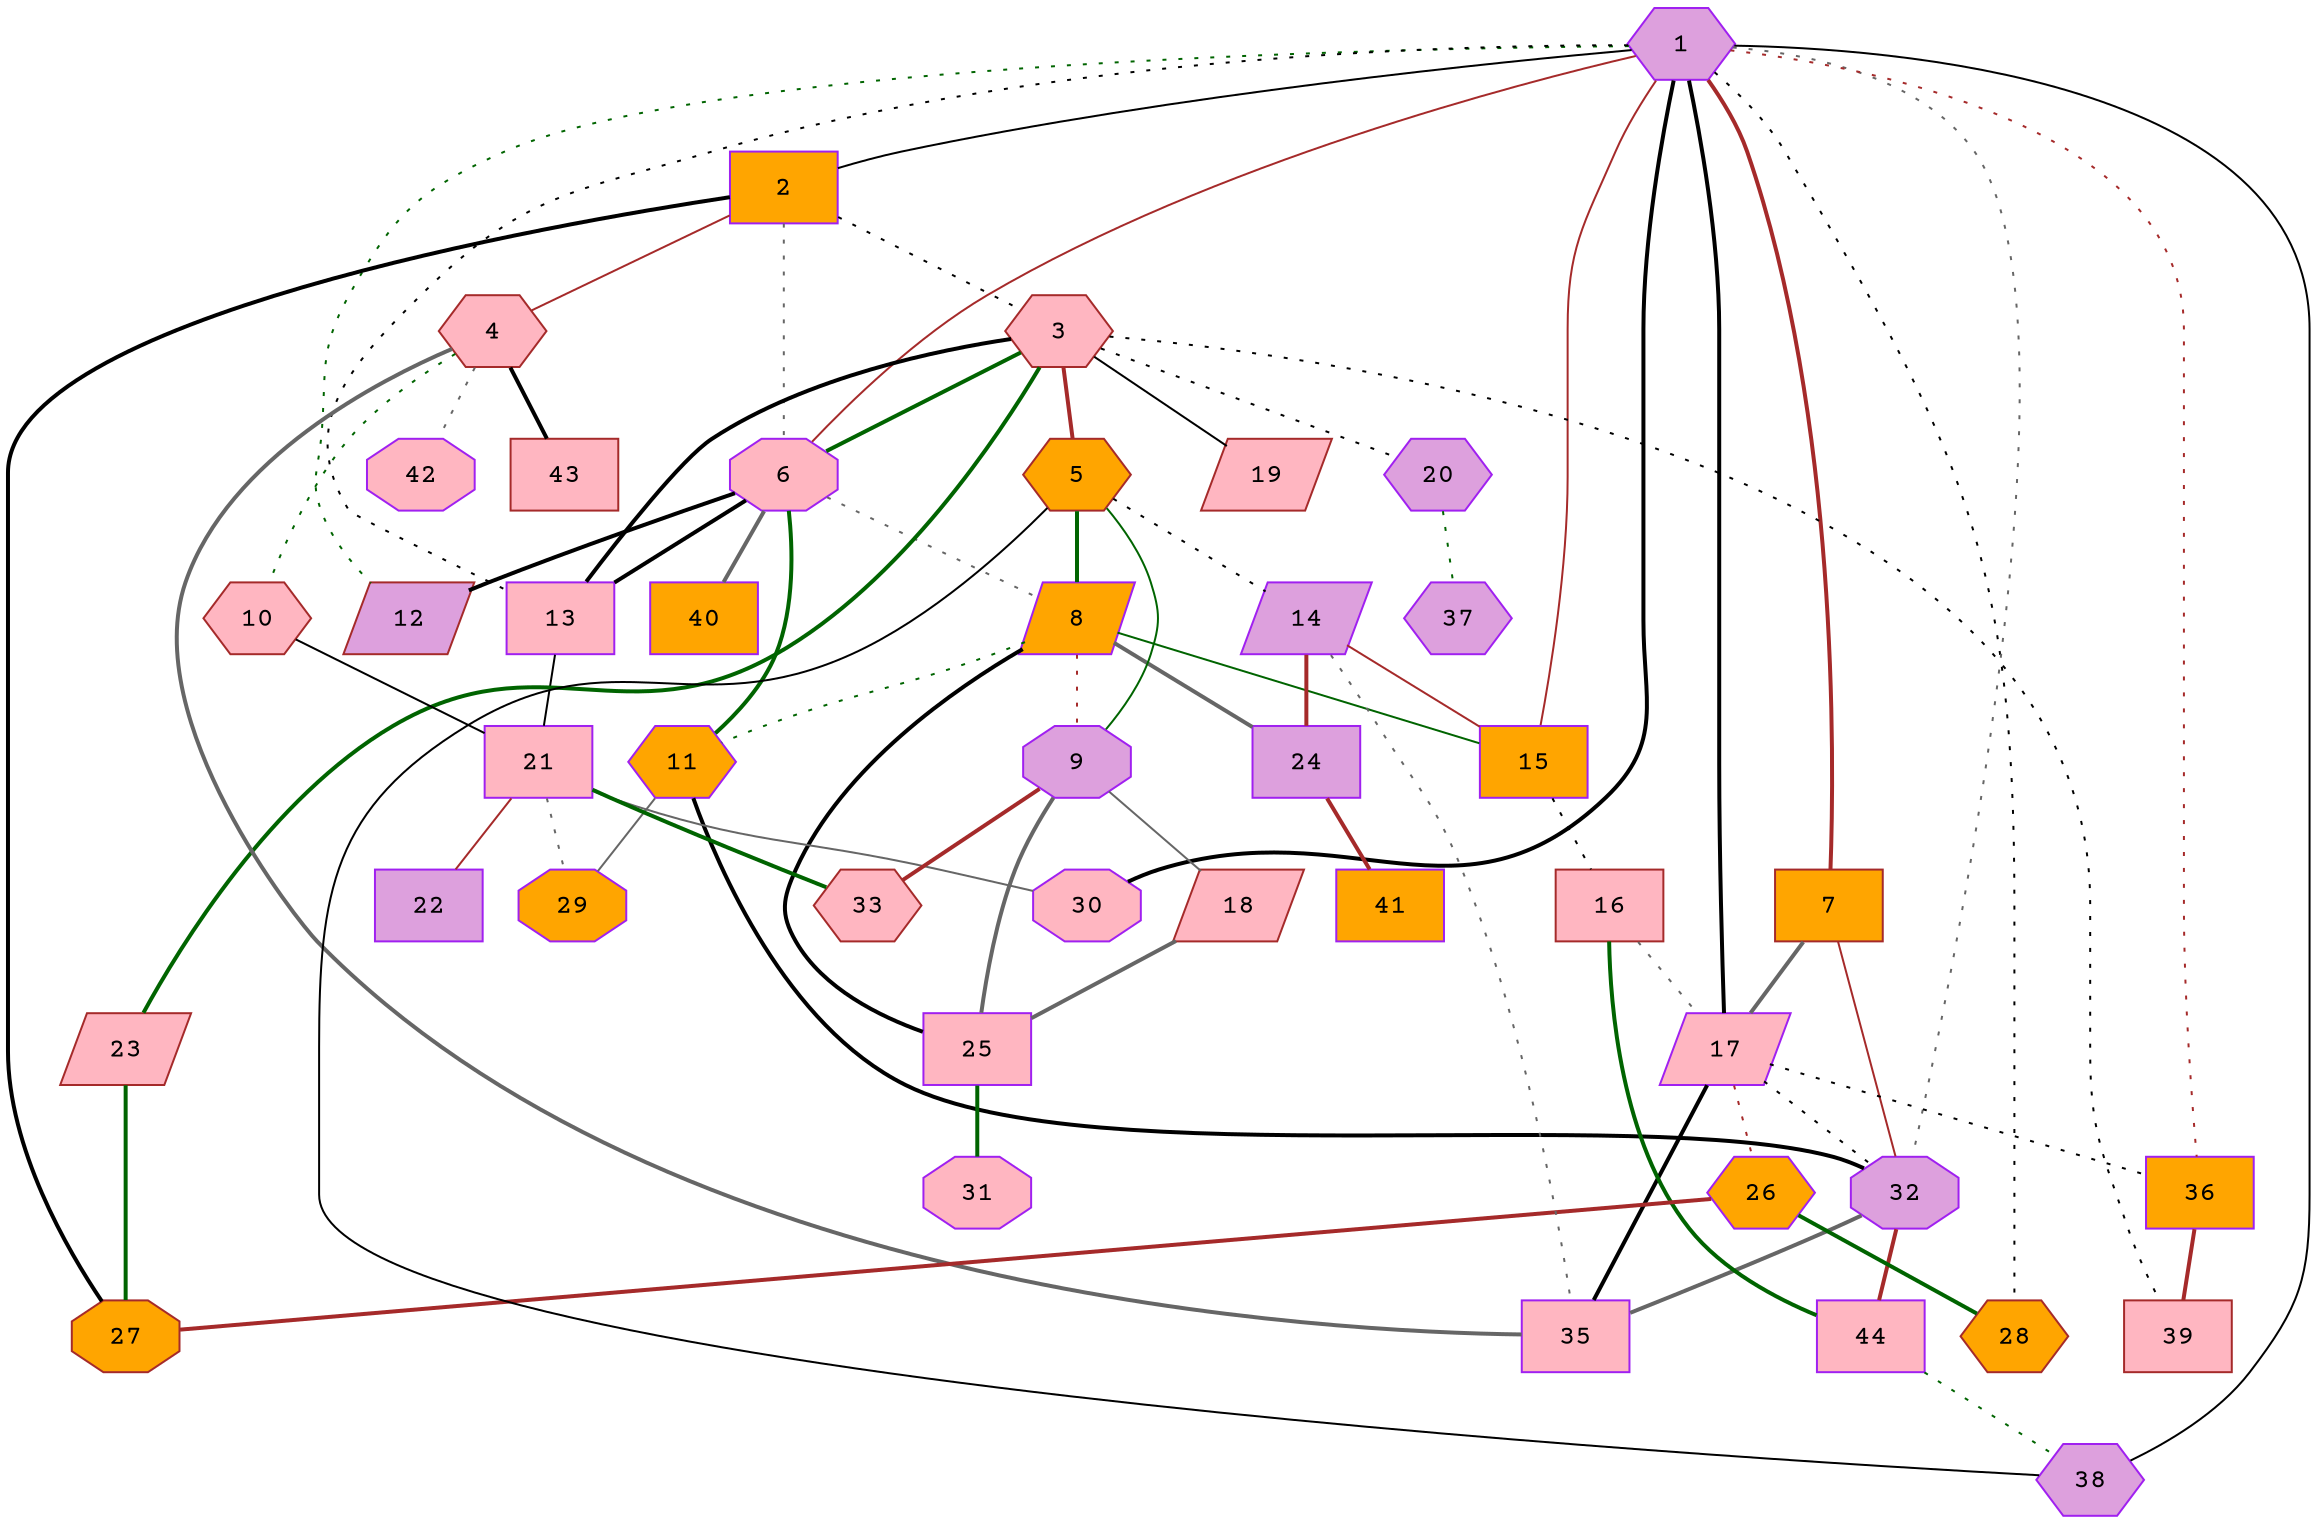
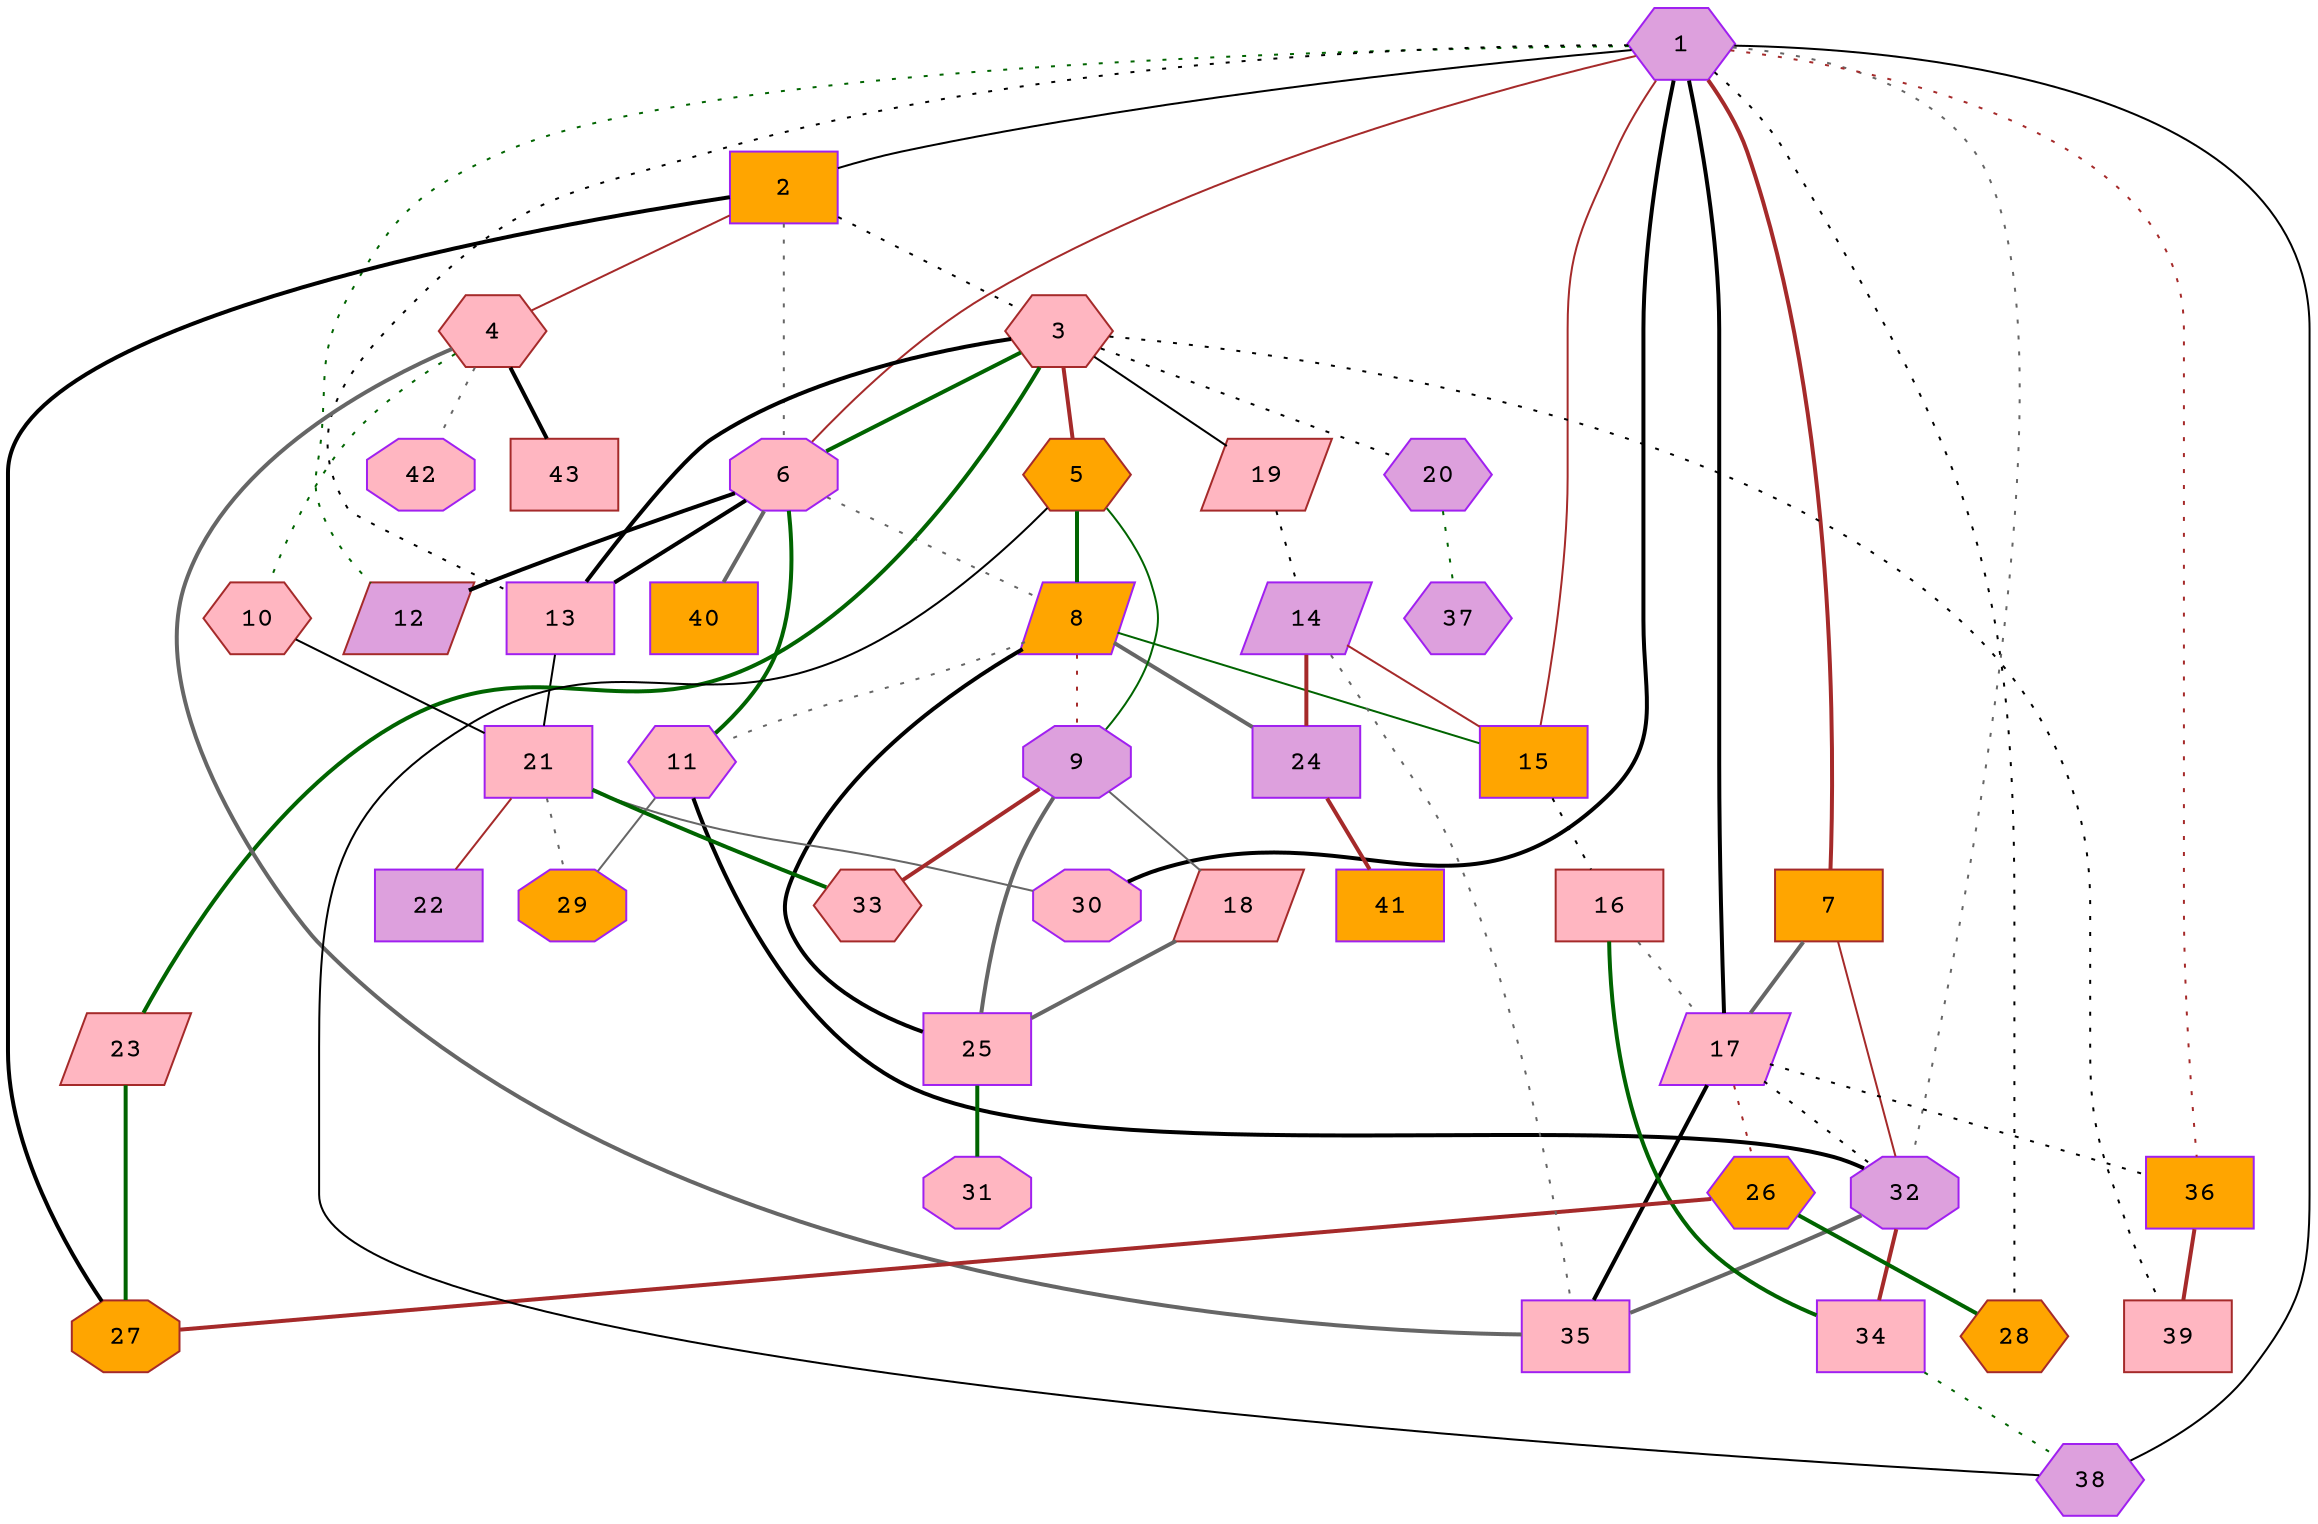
edge "5" -- "14": now "19" -- "14"
edge "8" -- "11": color darkgreen -> gray40
node "11": fillcolor orange -> lightpink
node "44": label "44" -> "34"
